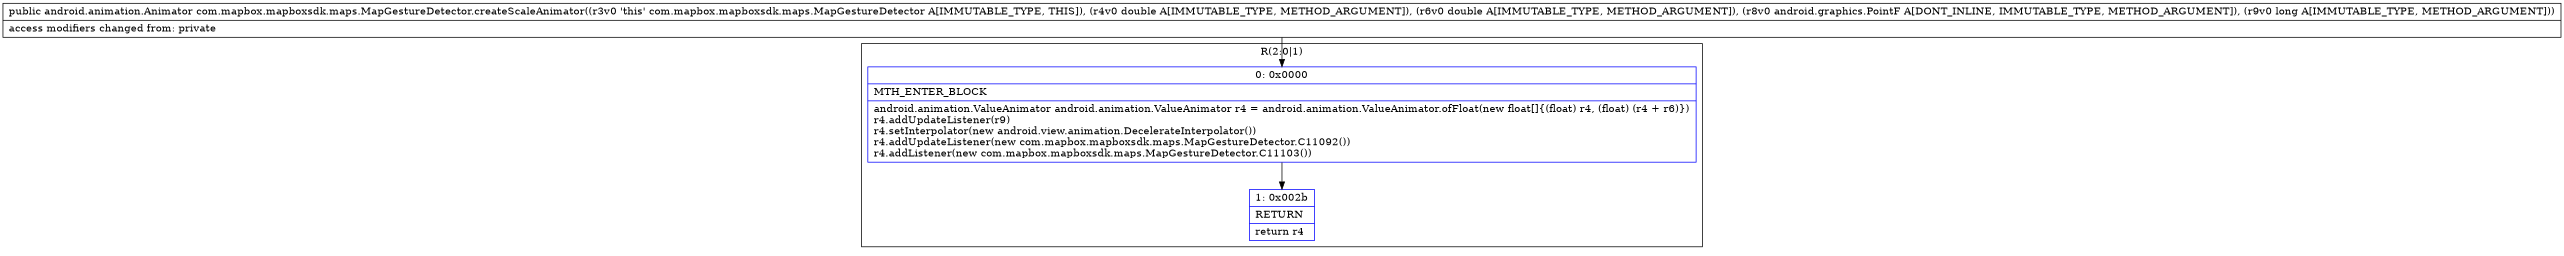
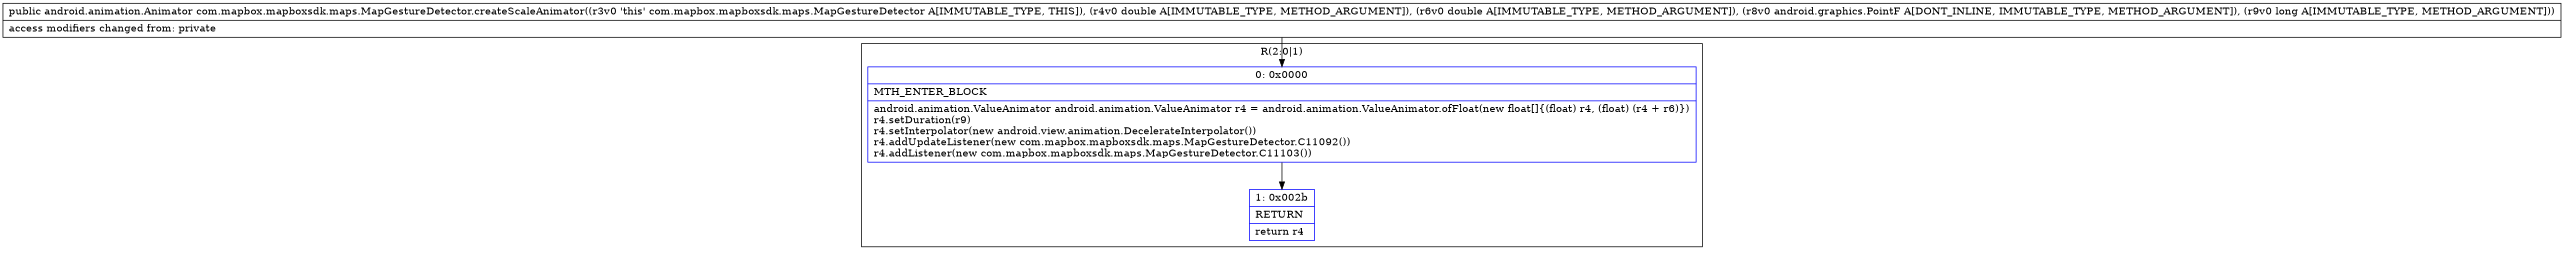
node "0: 0x0000": text "r4.addUpdateListener(r9)" -> "r4.setDuration(r9)"
